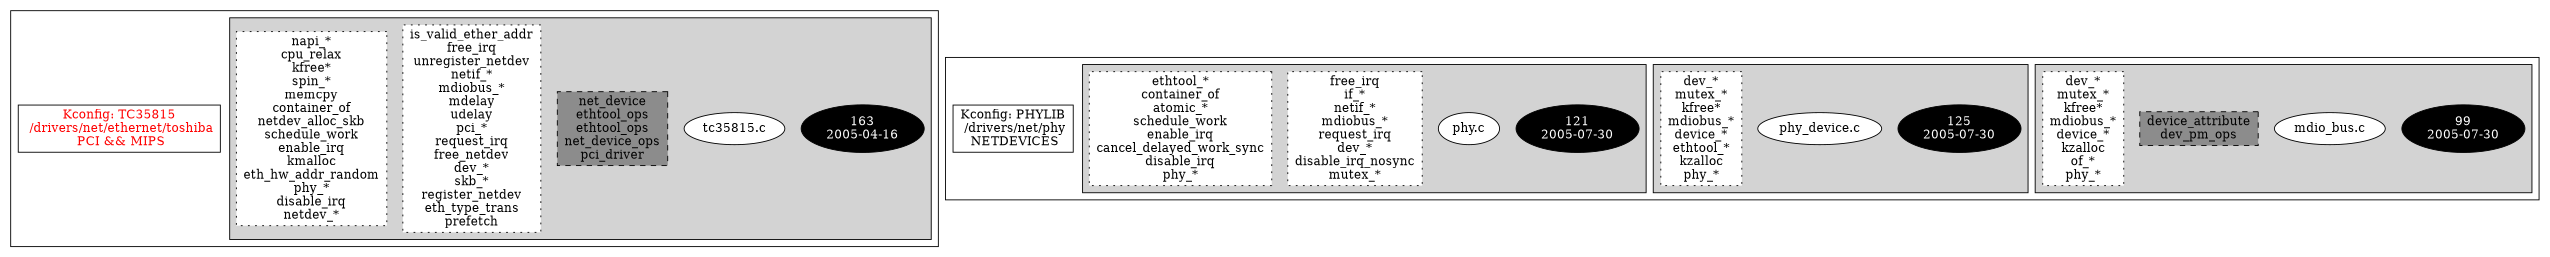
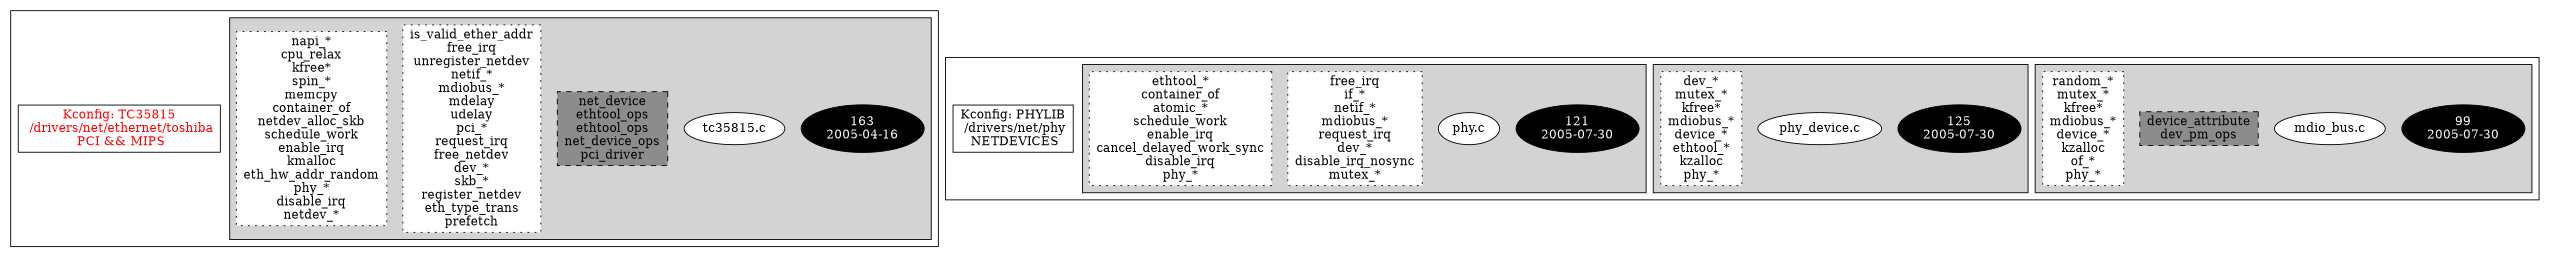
node "dev_* mutex_* kfree* mdiobus_* device_* kzalloc of_* phy_*": label "dev_* mutex_* kfree* mdiobus_* device_* kzalloc of_* phy_*" -> "random_* mutex_* kfree* mdiobus_* device_* kzalloc of_* phy_*"
